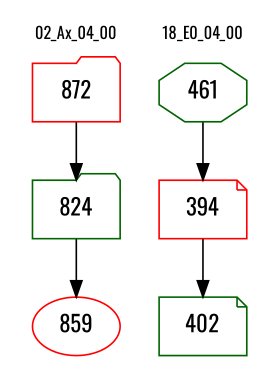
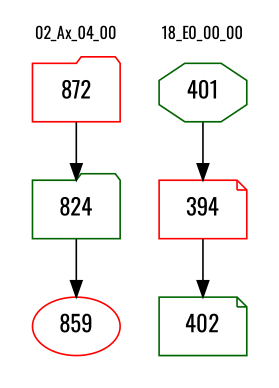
cluster "18_E0_04_00": label "18_E0_04_00" -> "18_E0_00_00"
node "461": label "461" -> "401"
